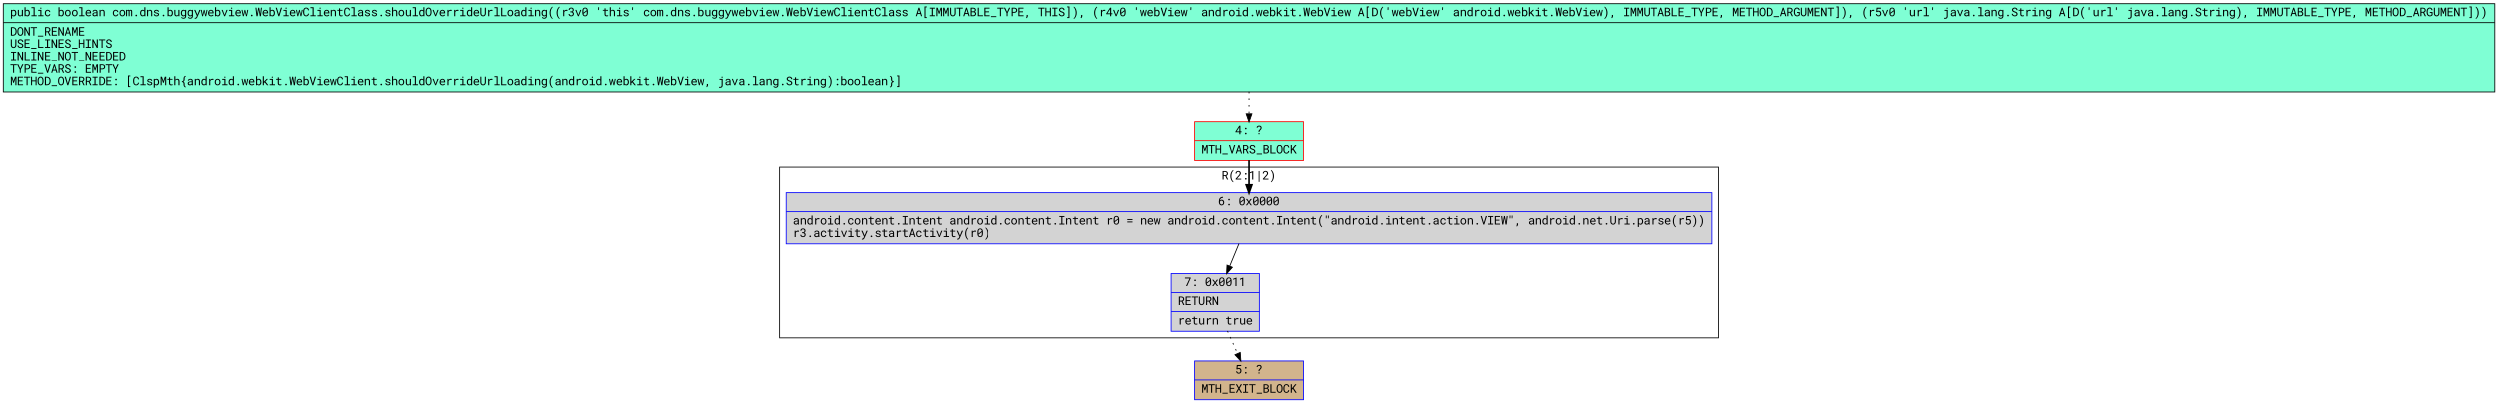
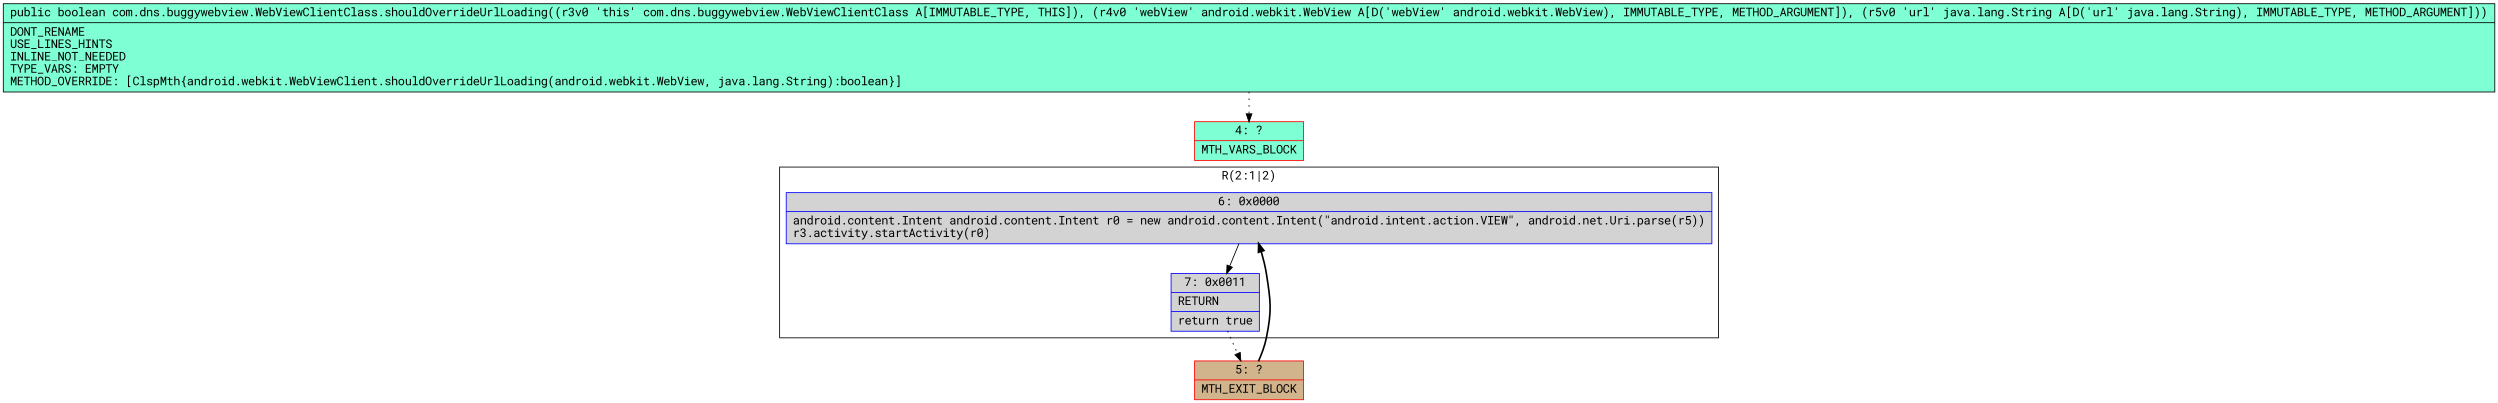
edge "4: ?" -> "6: 0x0000": now "5: ?" -> "6: 0x0000"
node "5: ?": color blue -> red
